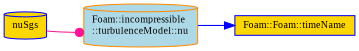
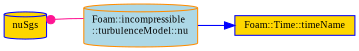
node "Foam::Foam::timeName": label "Foam::Foam::timeName" -> "Foam::Time::timeName"
edge "nuSgs" -> "Foam::incompressible ::turbulenceModel::nu": reversed
